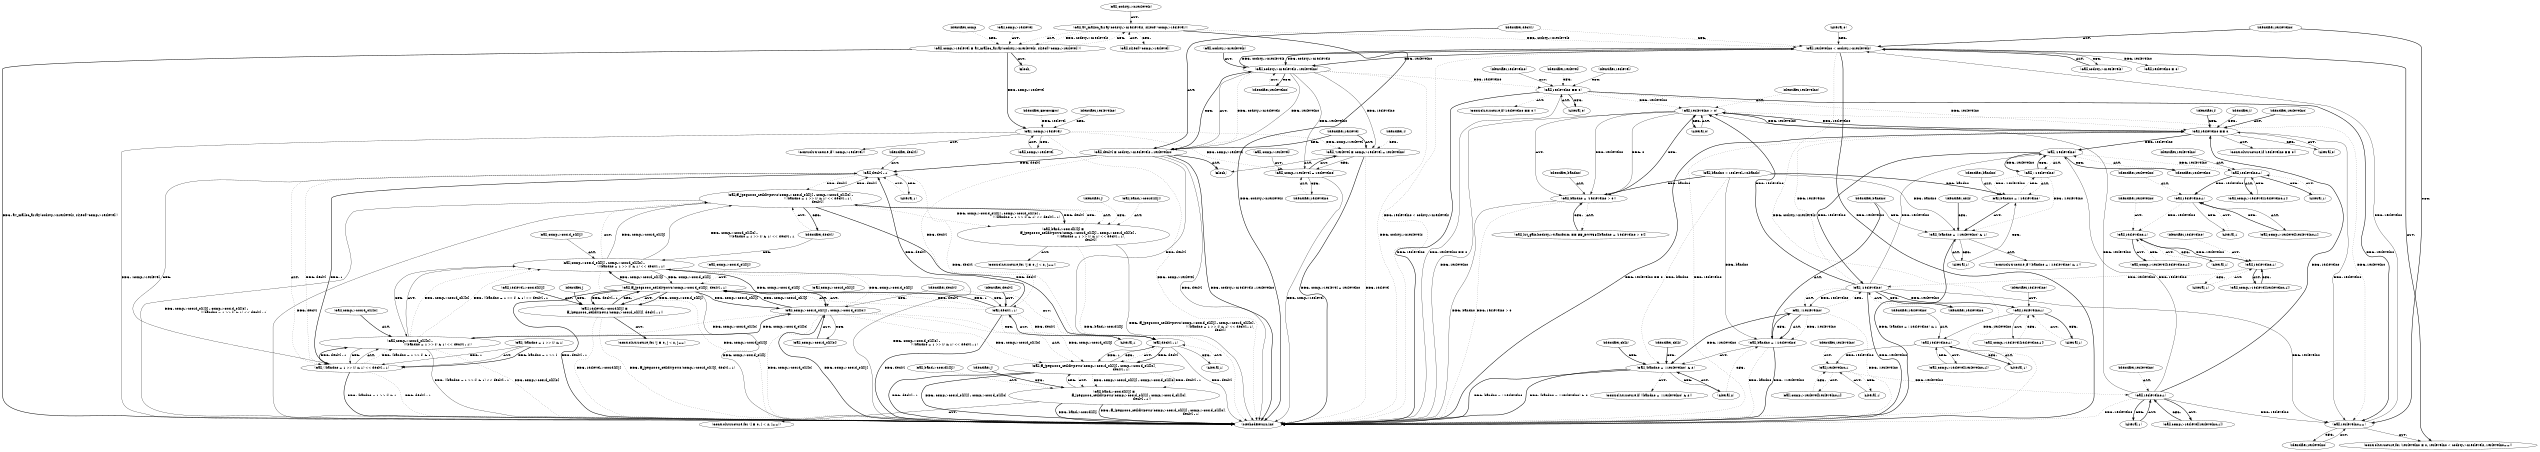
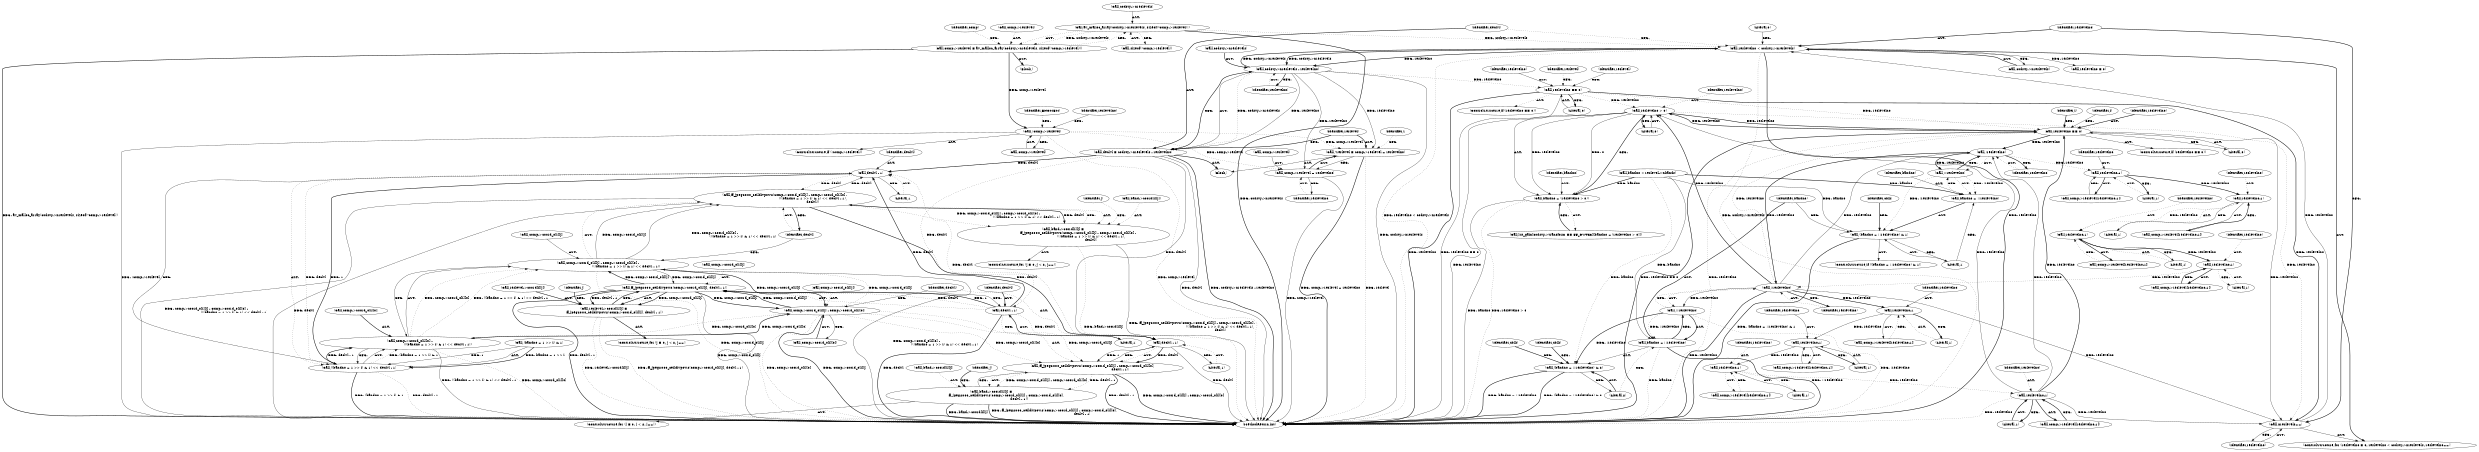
edge "(Identifier,ENOMEM)" -> "(Call,!comp->reslevel)": label "DDG: reslevel" -> "CFG: "
edge "(Call,codsty->nreslevels - reslevelno)" -> "(MethodReturn,int)": style dotted -> solid
node "(ControlStructure,if ((bandno + !!reslevelno) & 2))": removed
node "(Call,reslevelno++)": label "(Call,reslevelno++)" -> "(Call,nreslevels++)"
